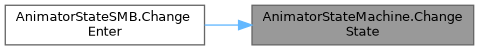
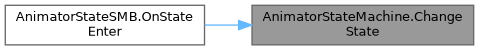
node "AnimatorStateSMB.Change Enter": label "AnimatorStateSMB.Change Enter" -> "AnimatorStateSMB.OnState Enter"
